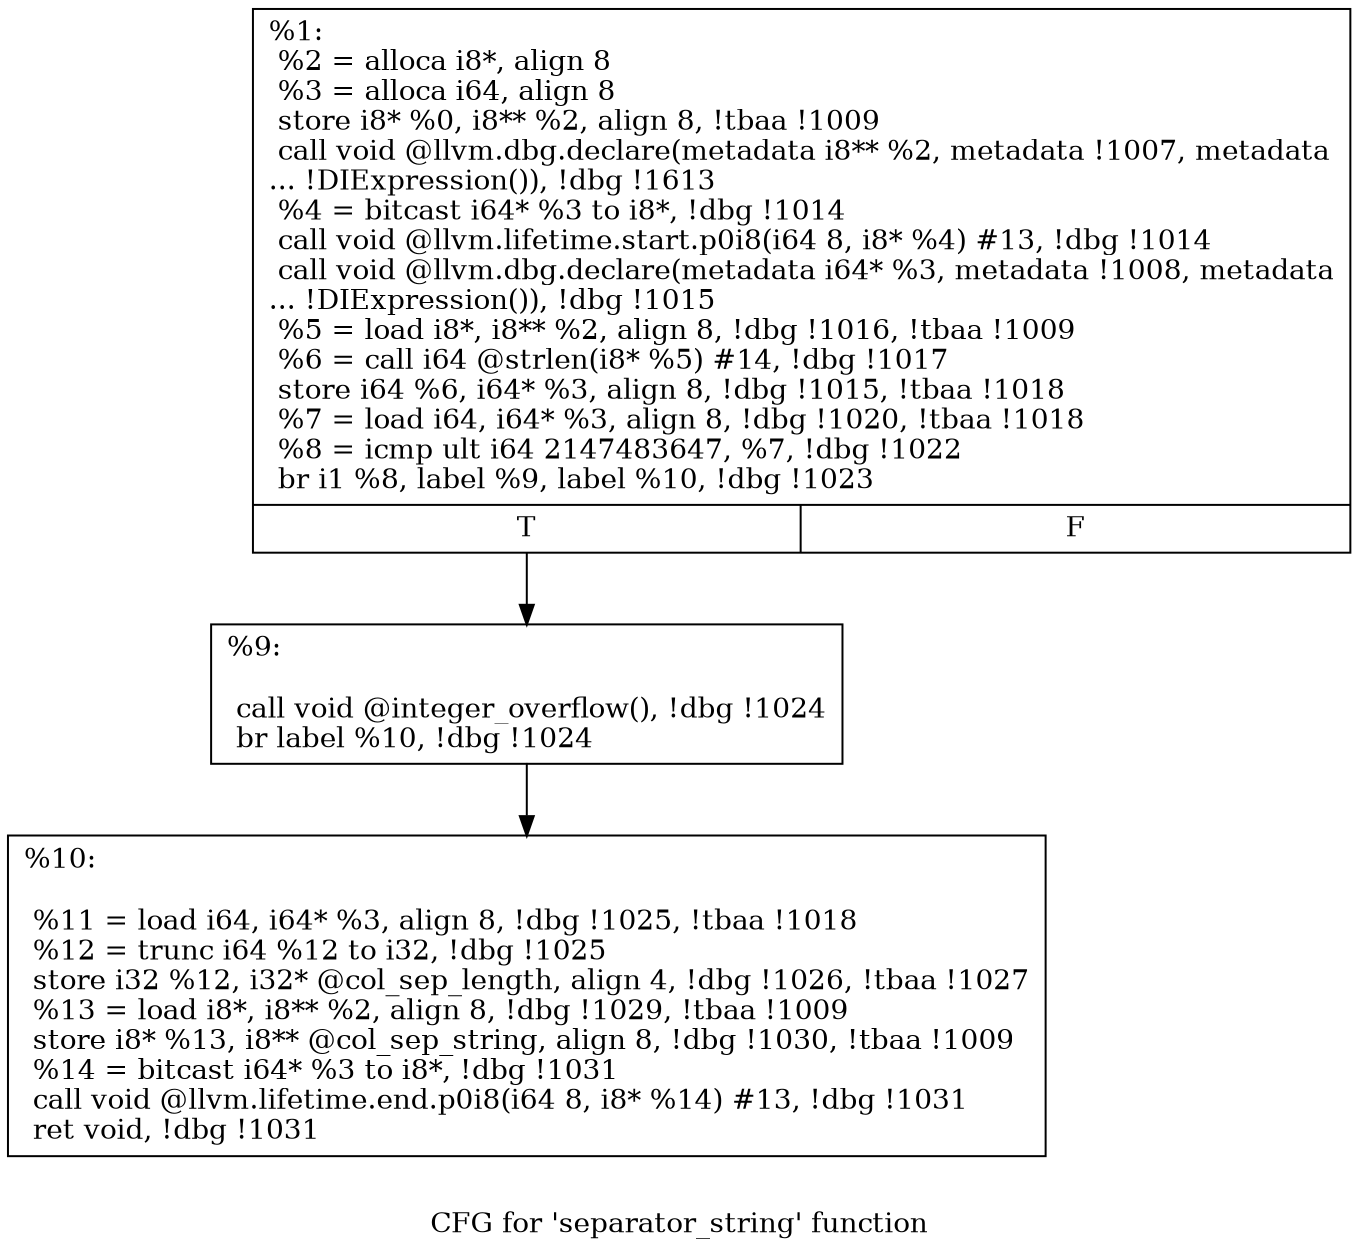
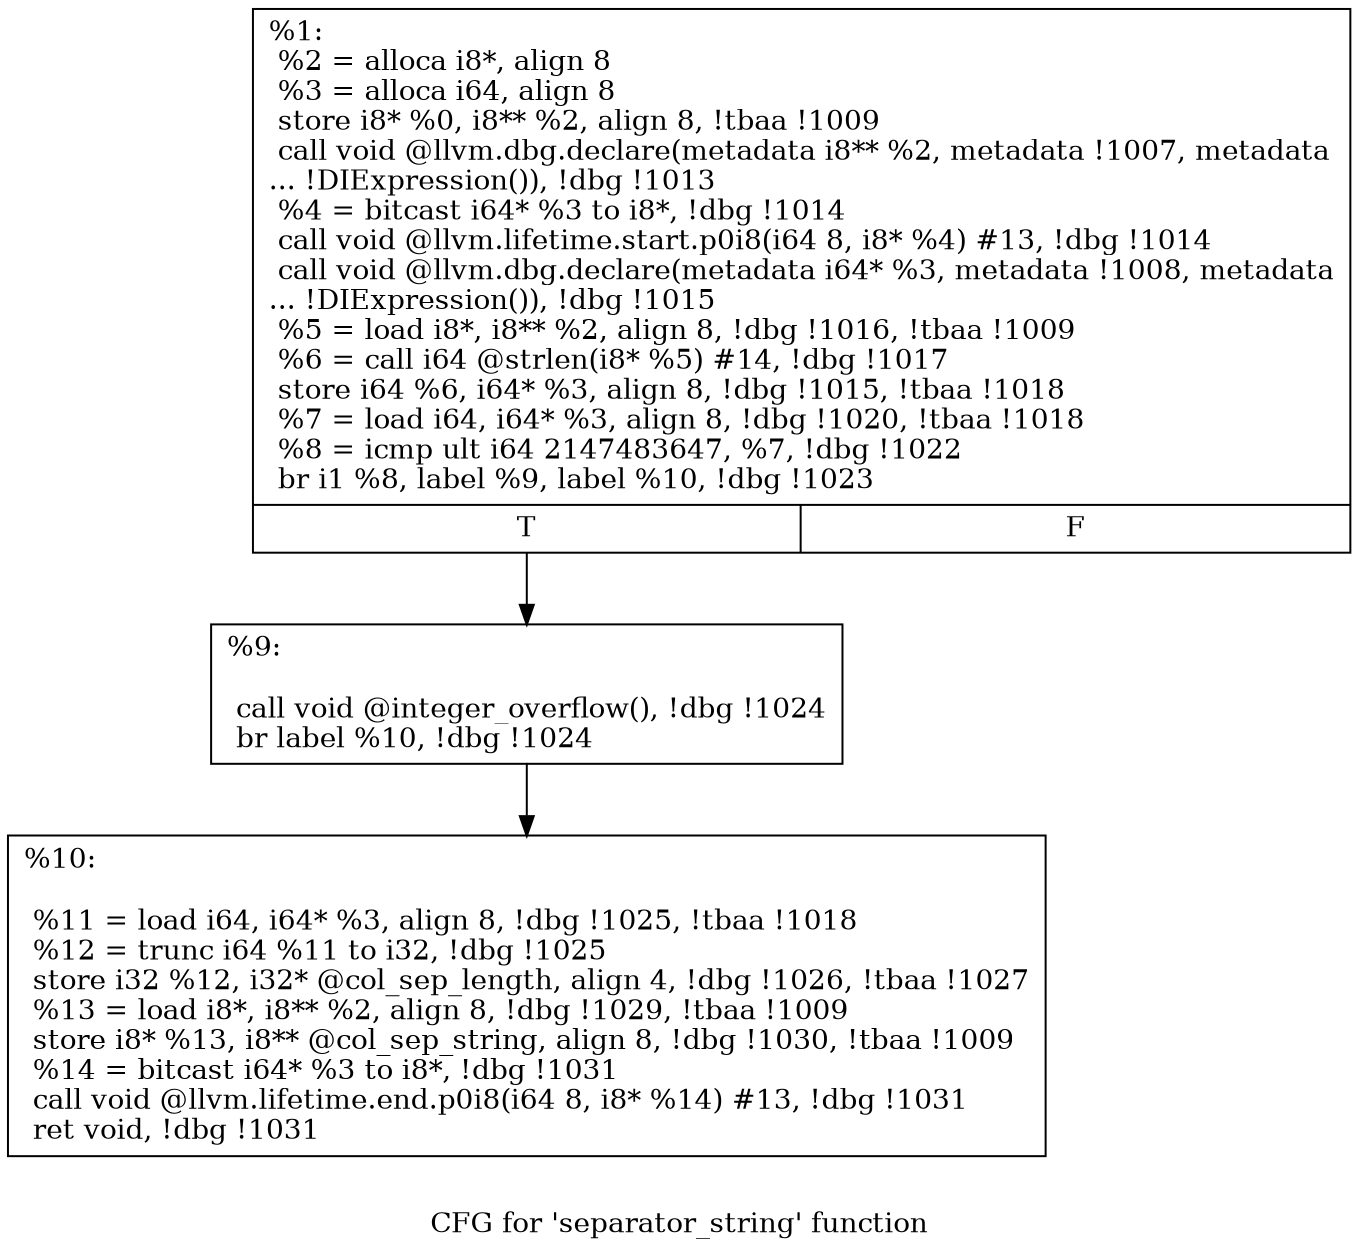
node "%1:": text "... !DIExpression()), !dbg !1613" -> "... !DIExpression()), !dbg !1013"
node "%10:": text "%12 = trunc i64 %12 to i32, !dbg !1025" -> "%12 = trunc i64 %11 to i32, !dbg !1025"
